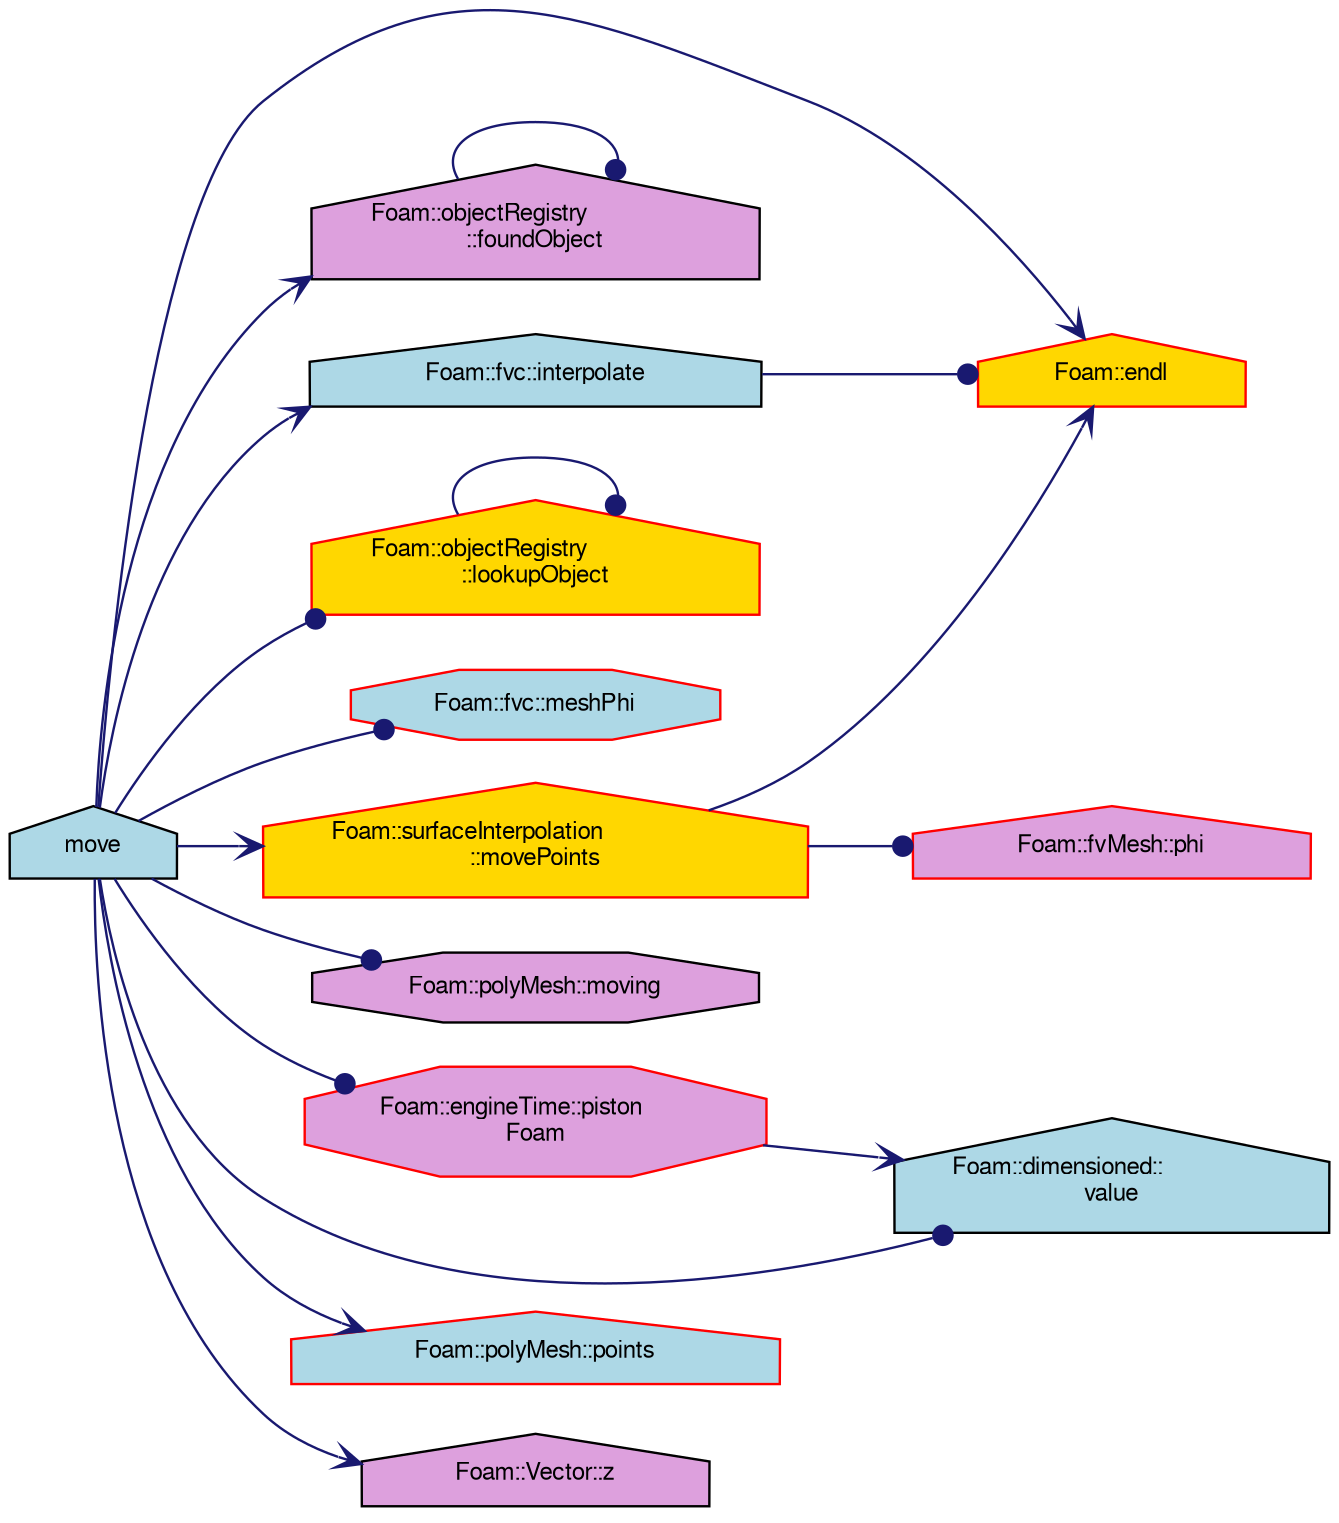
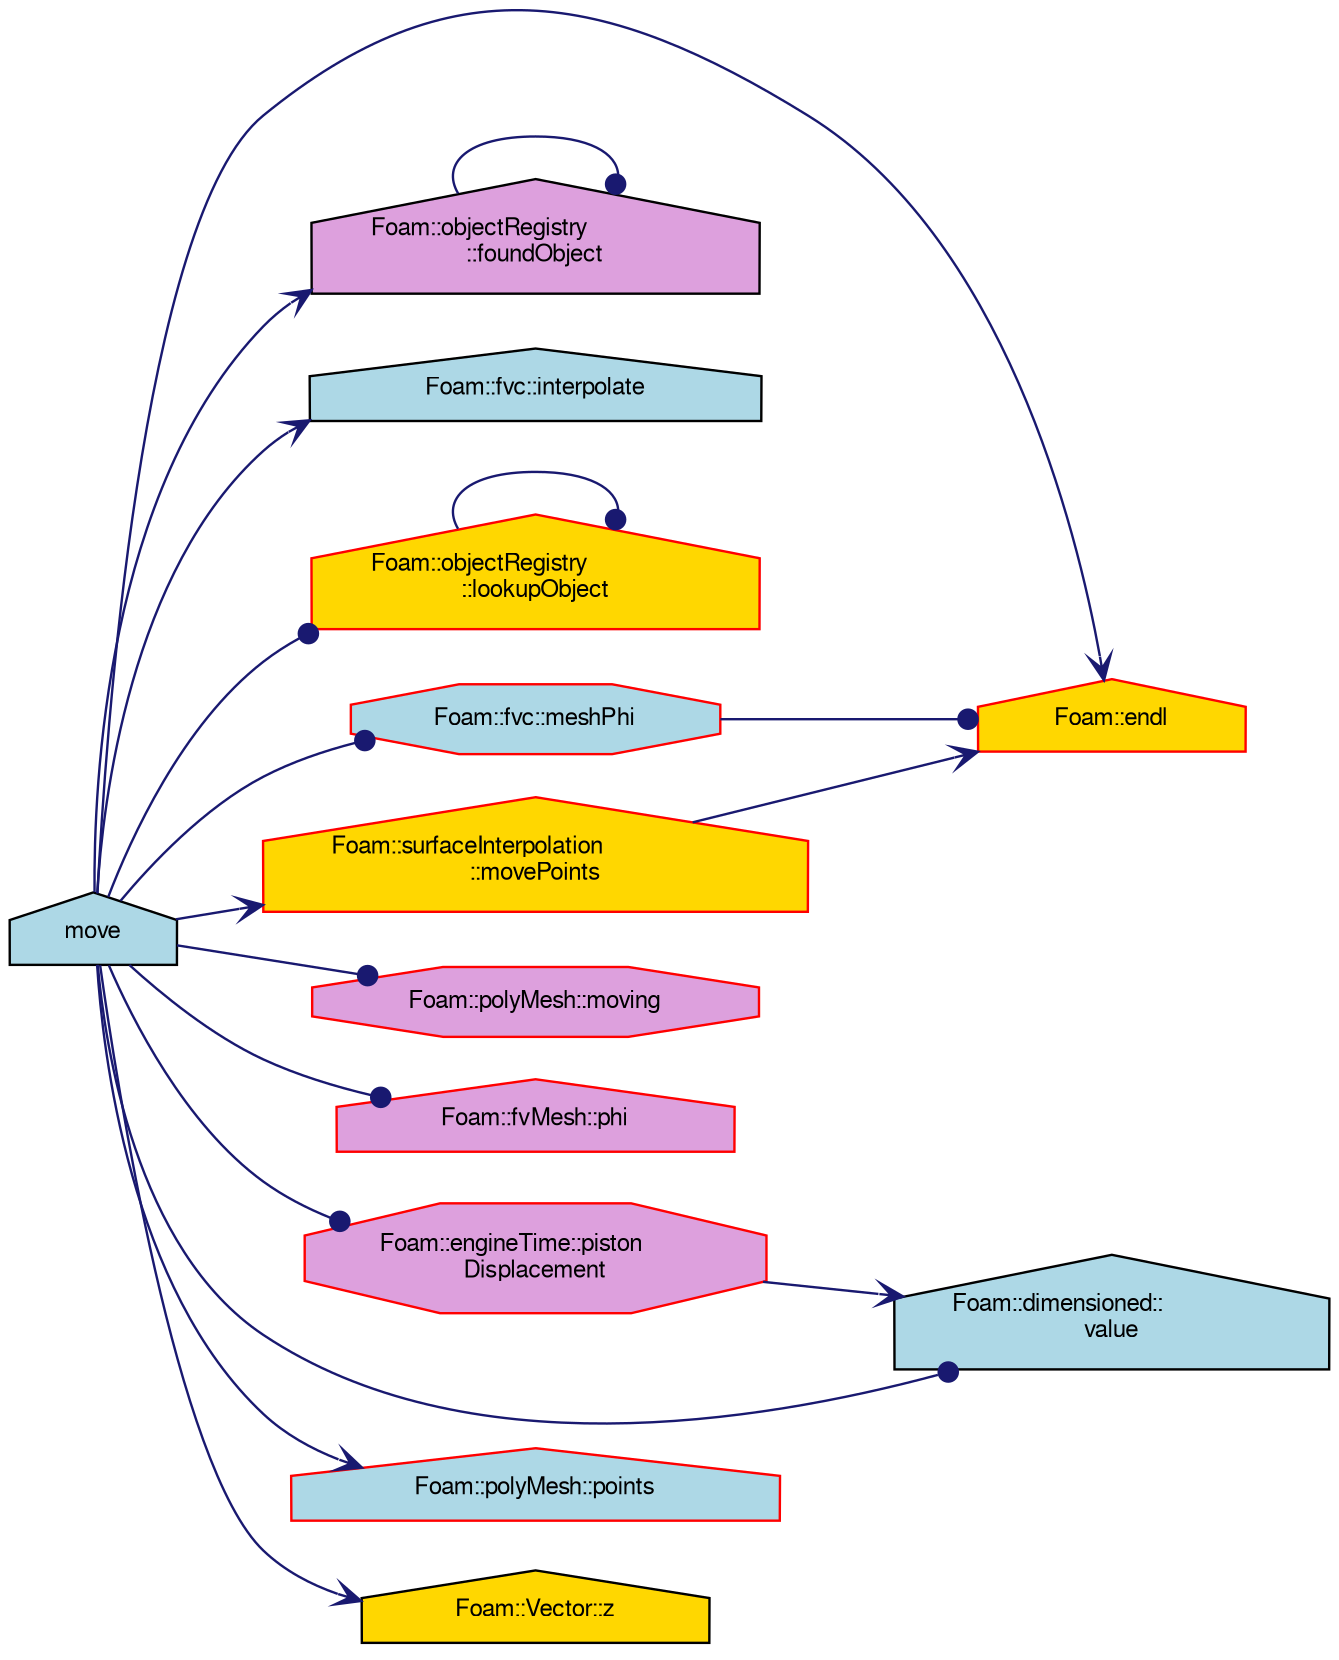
edge "Foam::fvc::interpolate" -> "Foam::endl": now "Foam::fvc::meshPhi" -> "Foam::endl"
edge "Foam::surfaceInterpolation ::movePoints" -> "Foam::fvMesh::phi": now "move" -> "Foam::fvMesh::phi"
node "Foam::polyMesh::moving": color black -> red
node "Foam::engineTime::piston Foam": label "Foam::engineTime::piston Foam" -> "Foam::engineTime::piston Displacement"
node "Foam::Vector::z": fillcolor plum -> gold
